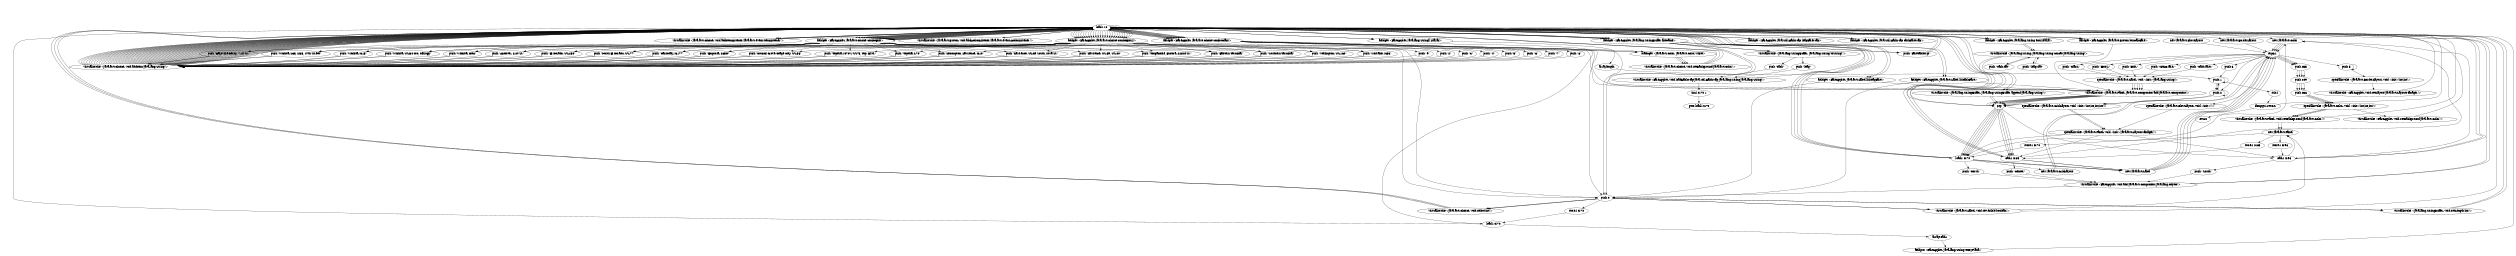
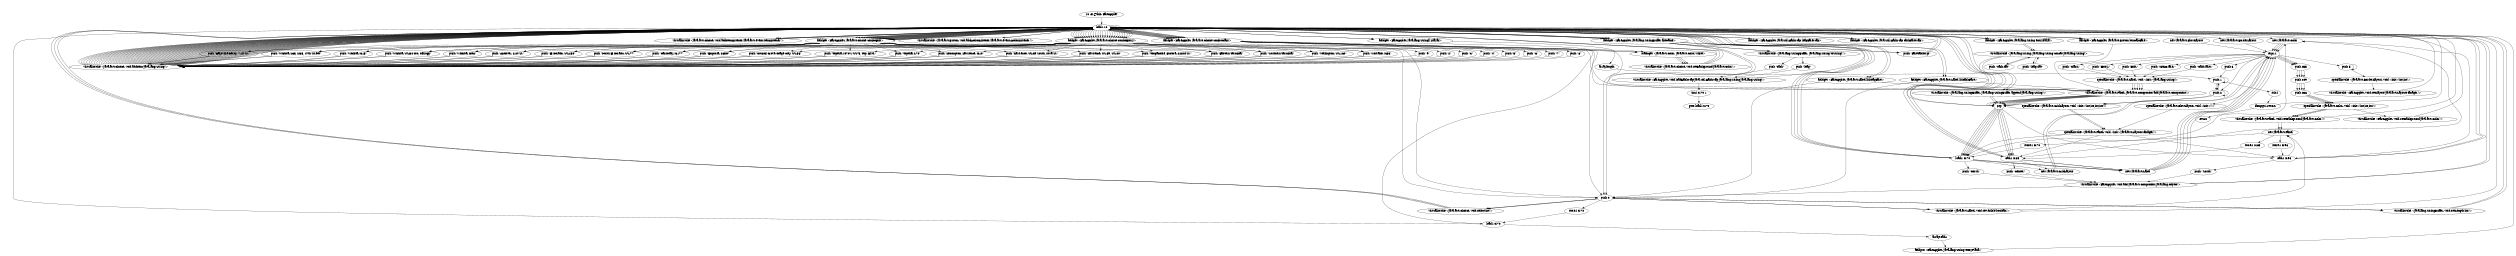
node "r0 := @this: FareApplet": added
node "dup6.r": label "dup6.r" -> "dup1.r"
edge "load.r $r85" -> "new java.awt.GridLayout": added
